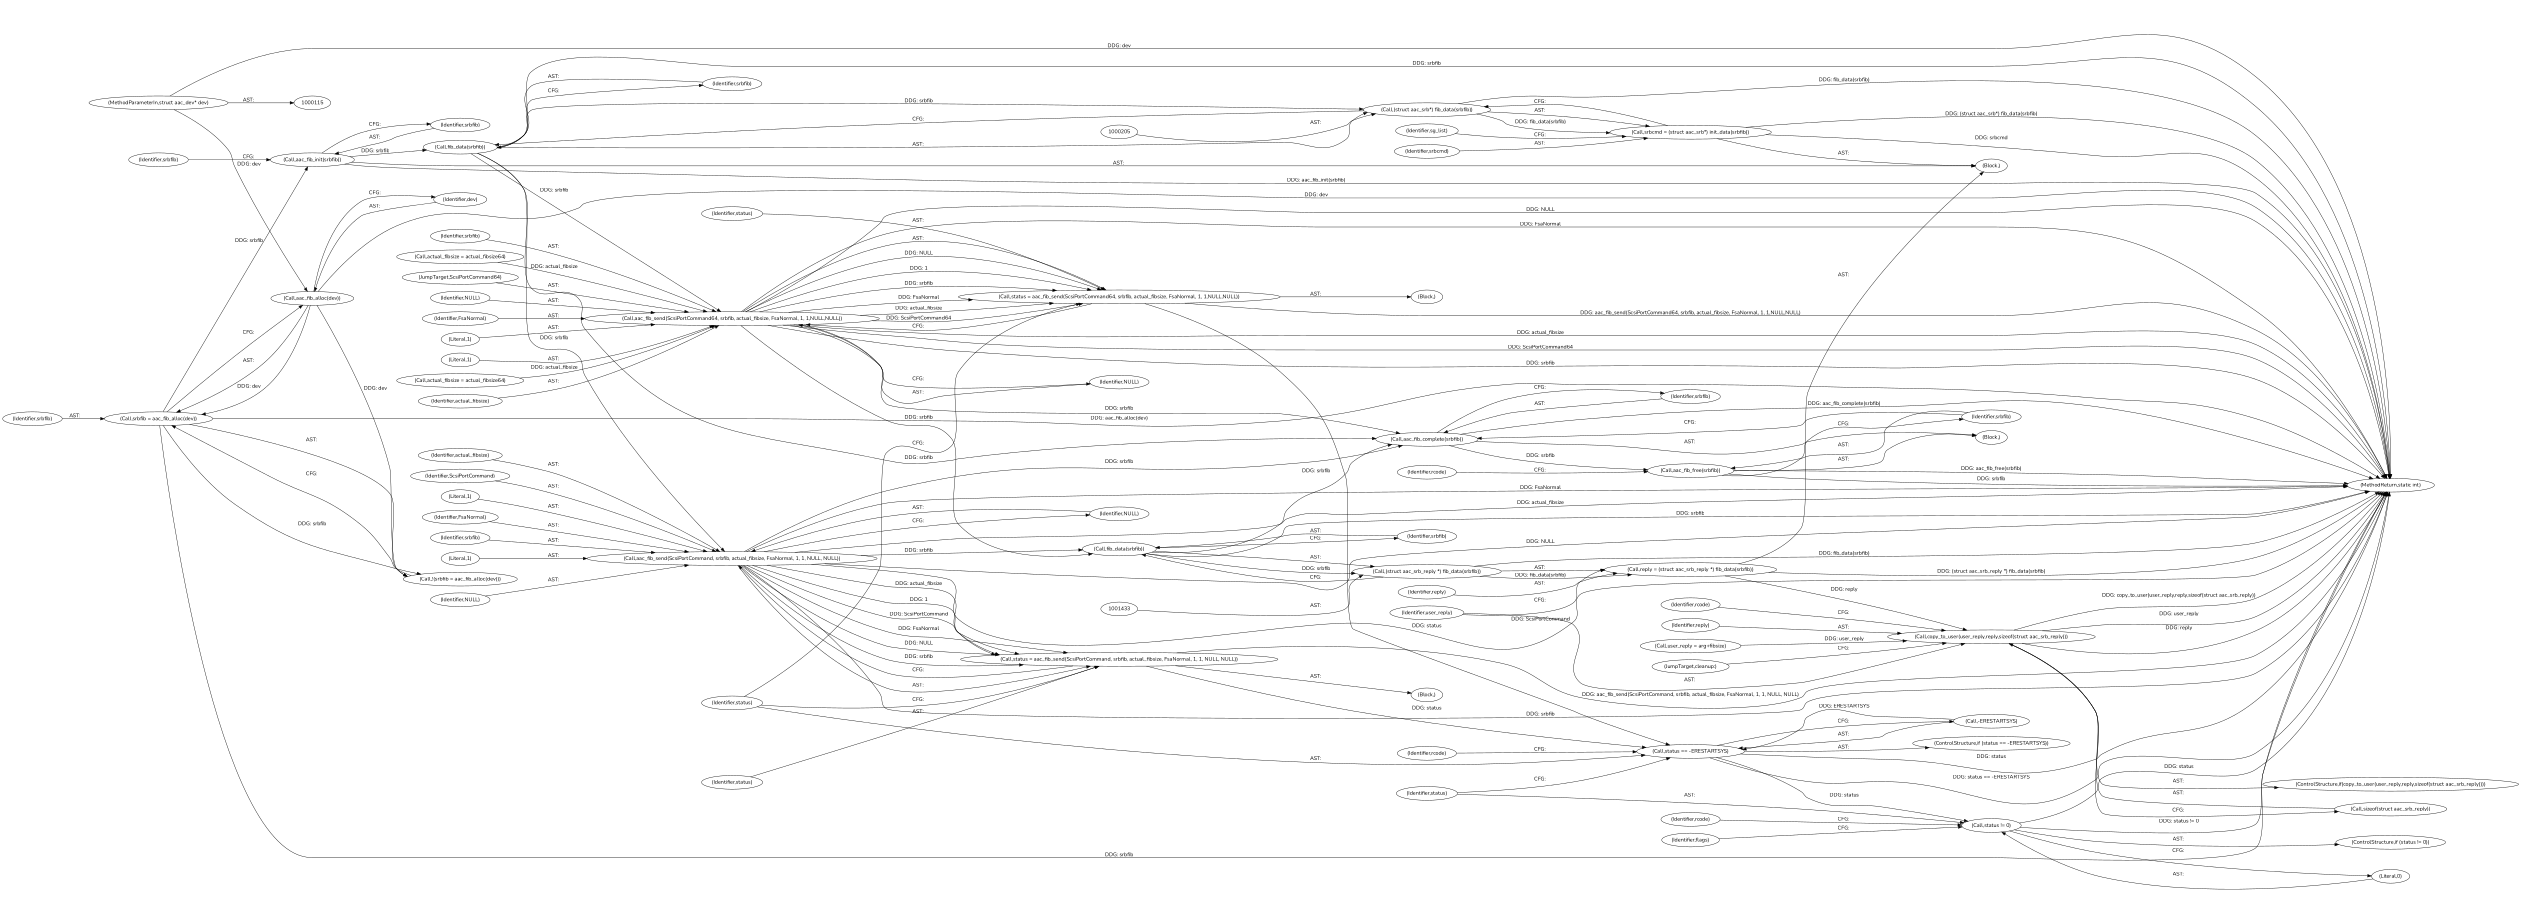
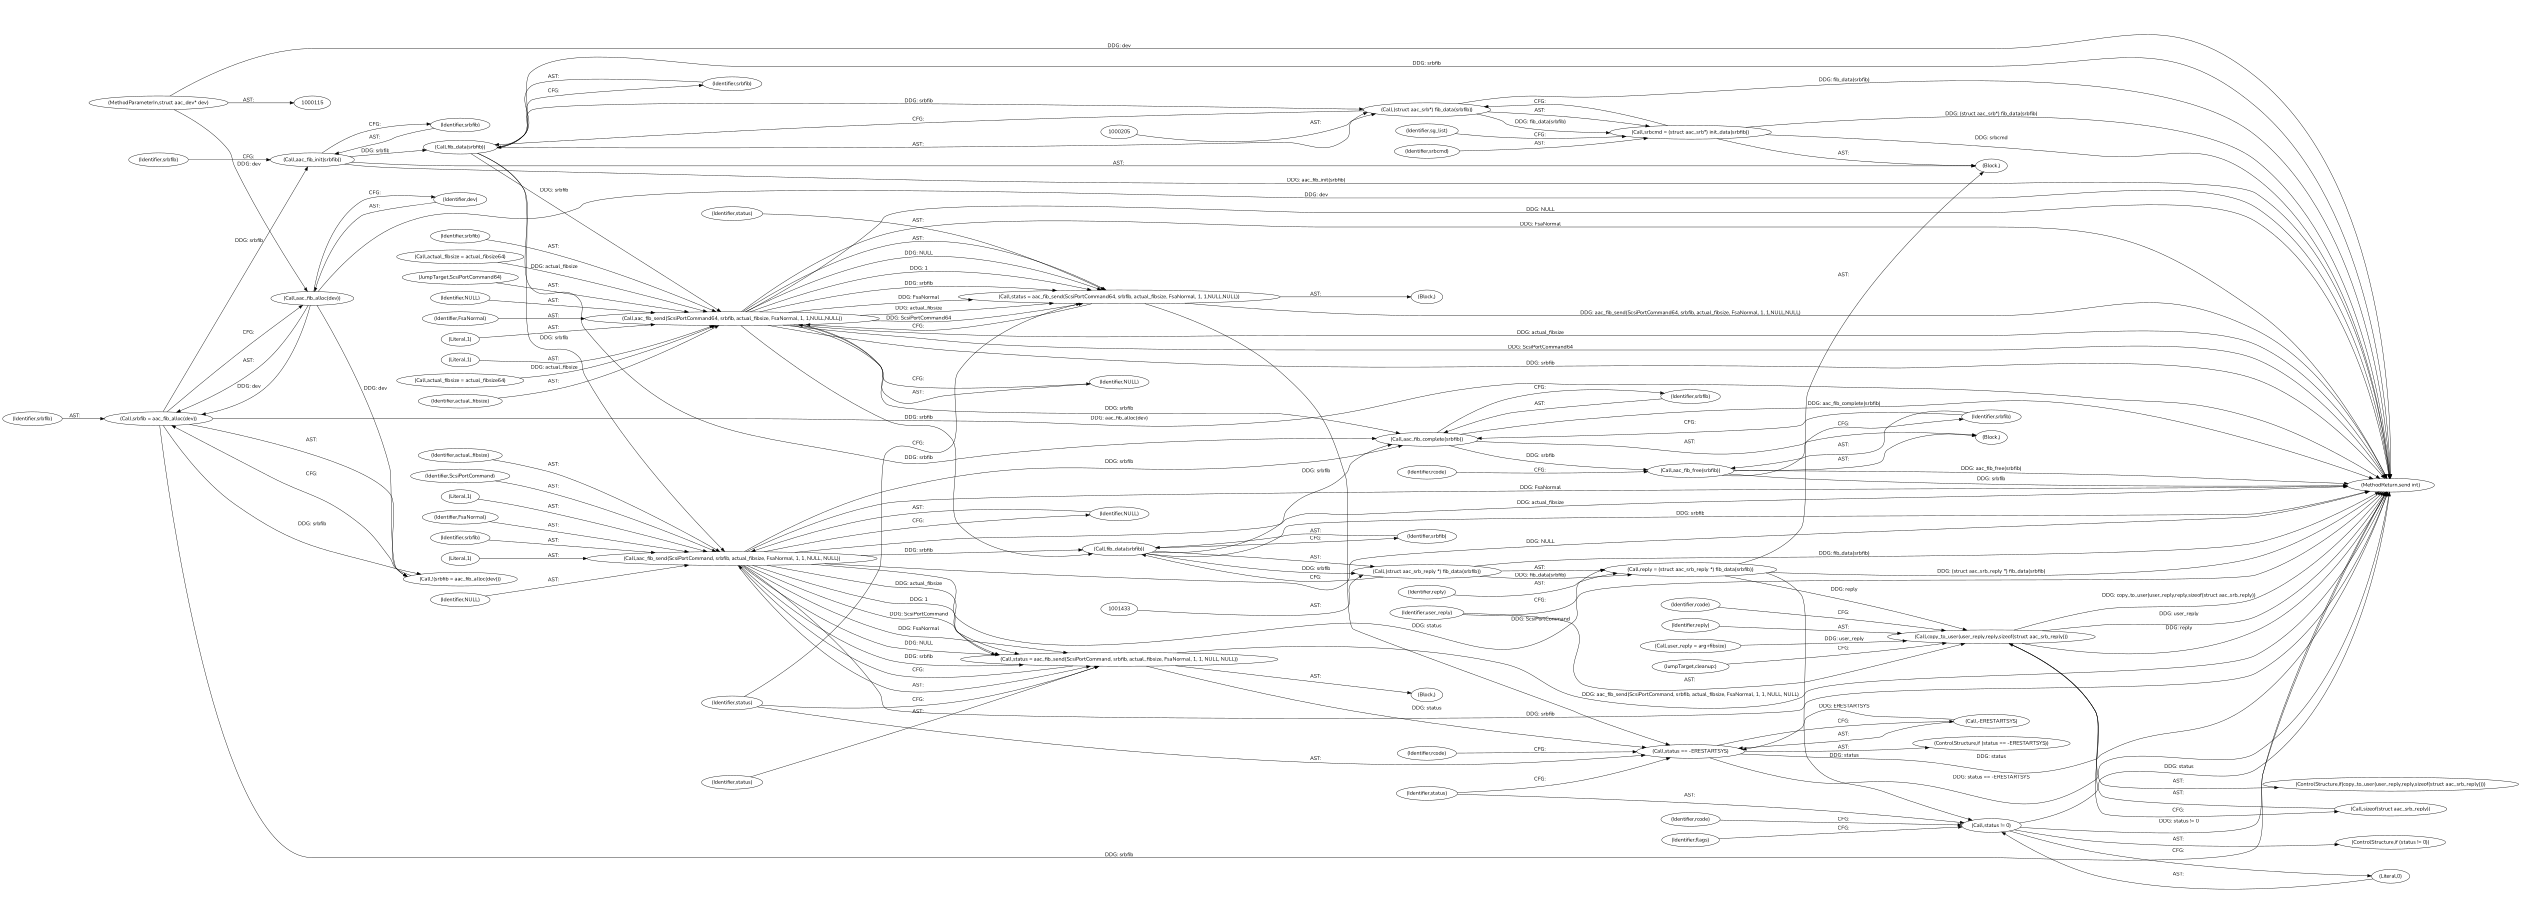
node "(MethodReturn,static int)": label "(MethodReturn,static int)" -> "(MethodReturn,send int)"
edge "(Call,status == -ERESTARTSYS)" -> "(Call,status != 0)": now "(Call,reply = (struct aac_srb_reply *) fib_data(srbfib))" -> "(Call,status != 0)"
